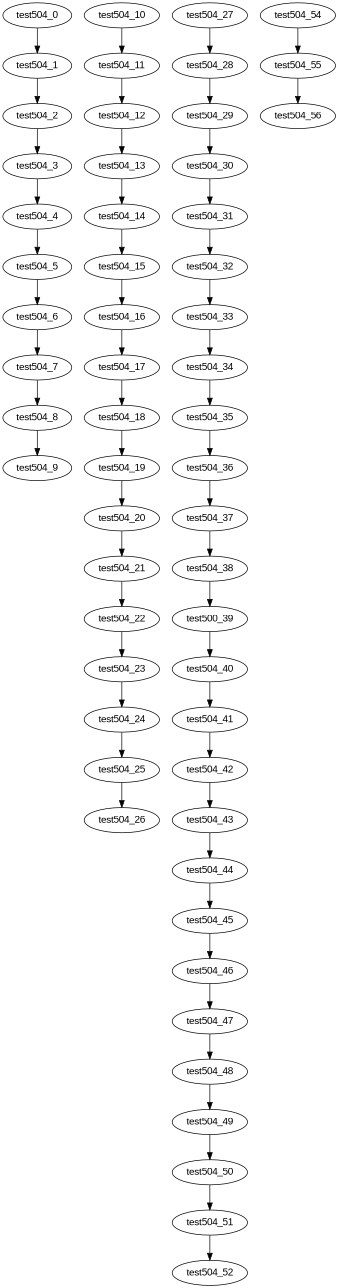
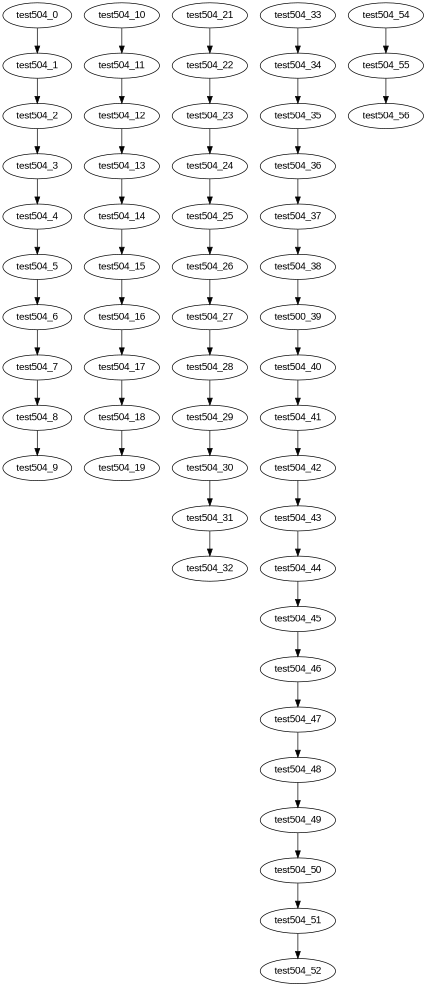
edge "test504_26" -> "test504_27": added
edge "test504_32" -> "test504_33": removed
node "test504_20": removed
